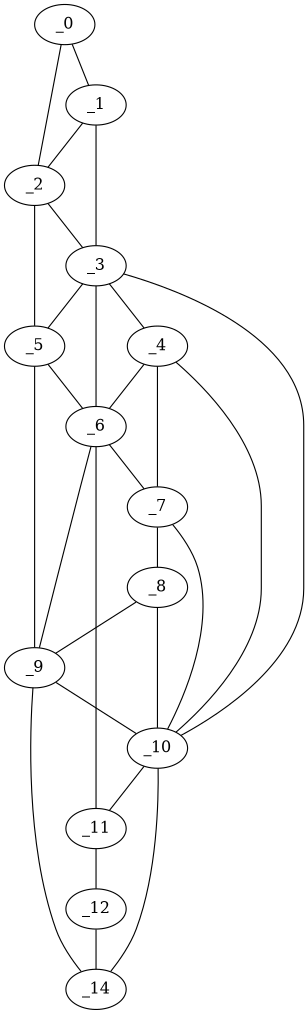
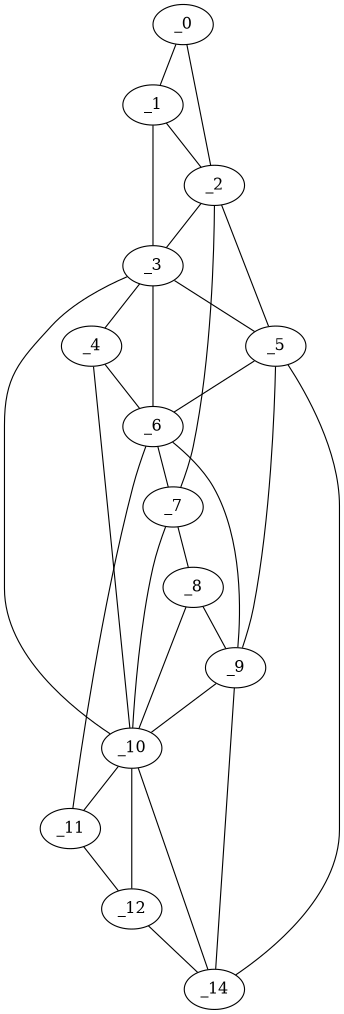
edge "_4" -- "_7": now "_2" -- "_7"
edge "_5" -- "_14": added
edge "_10" -- "_12": added
